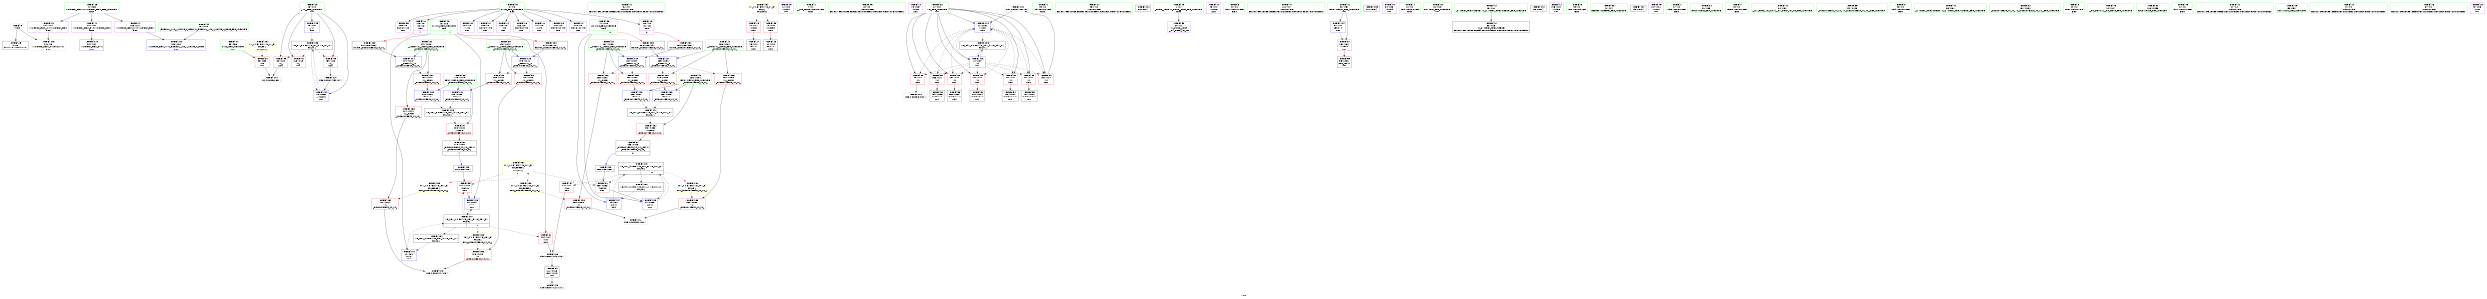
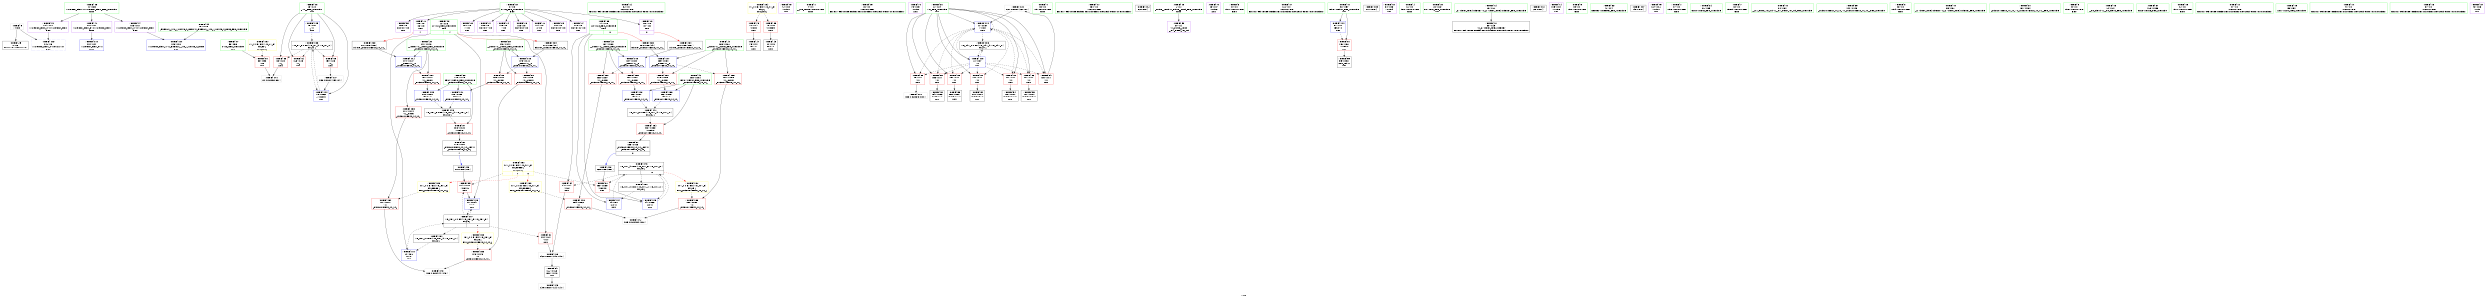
edge "NodeID: 30" -> "NodeID: 87": added
